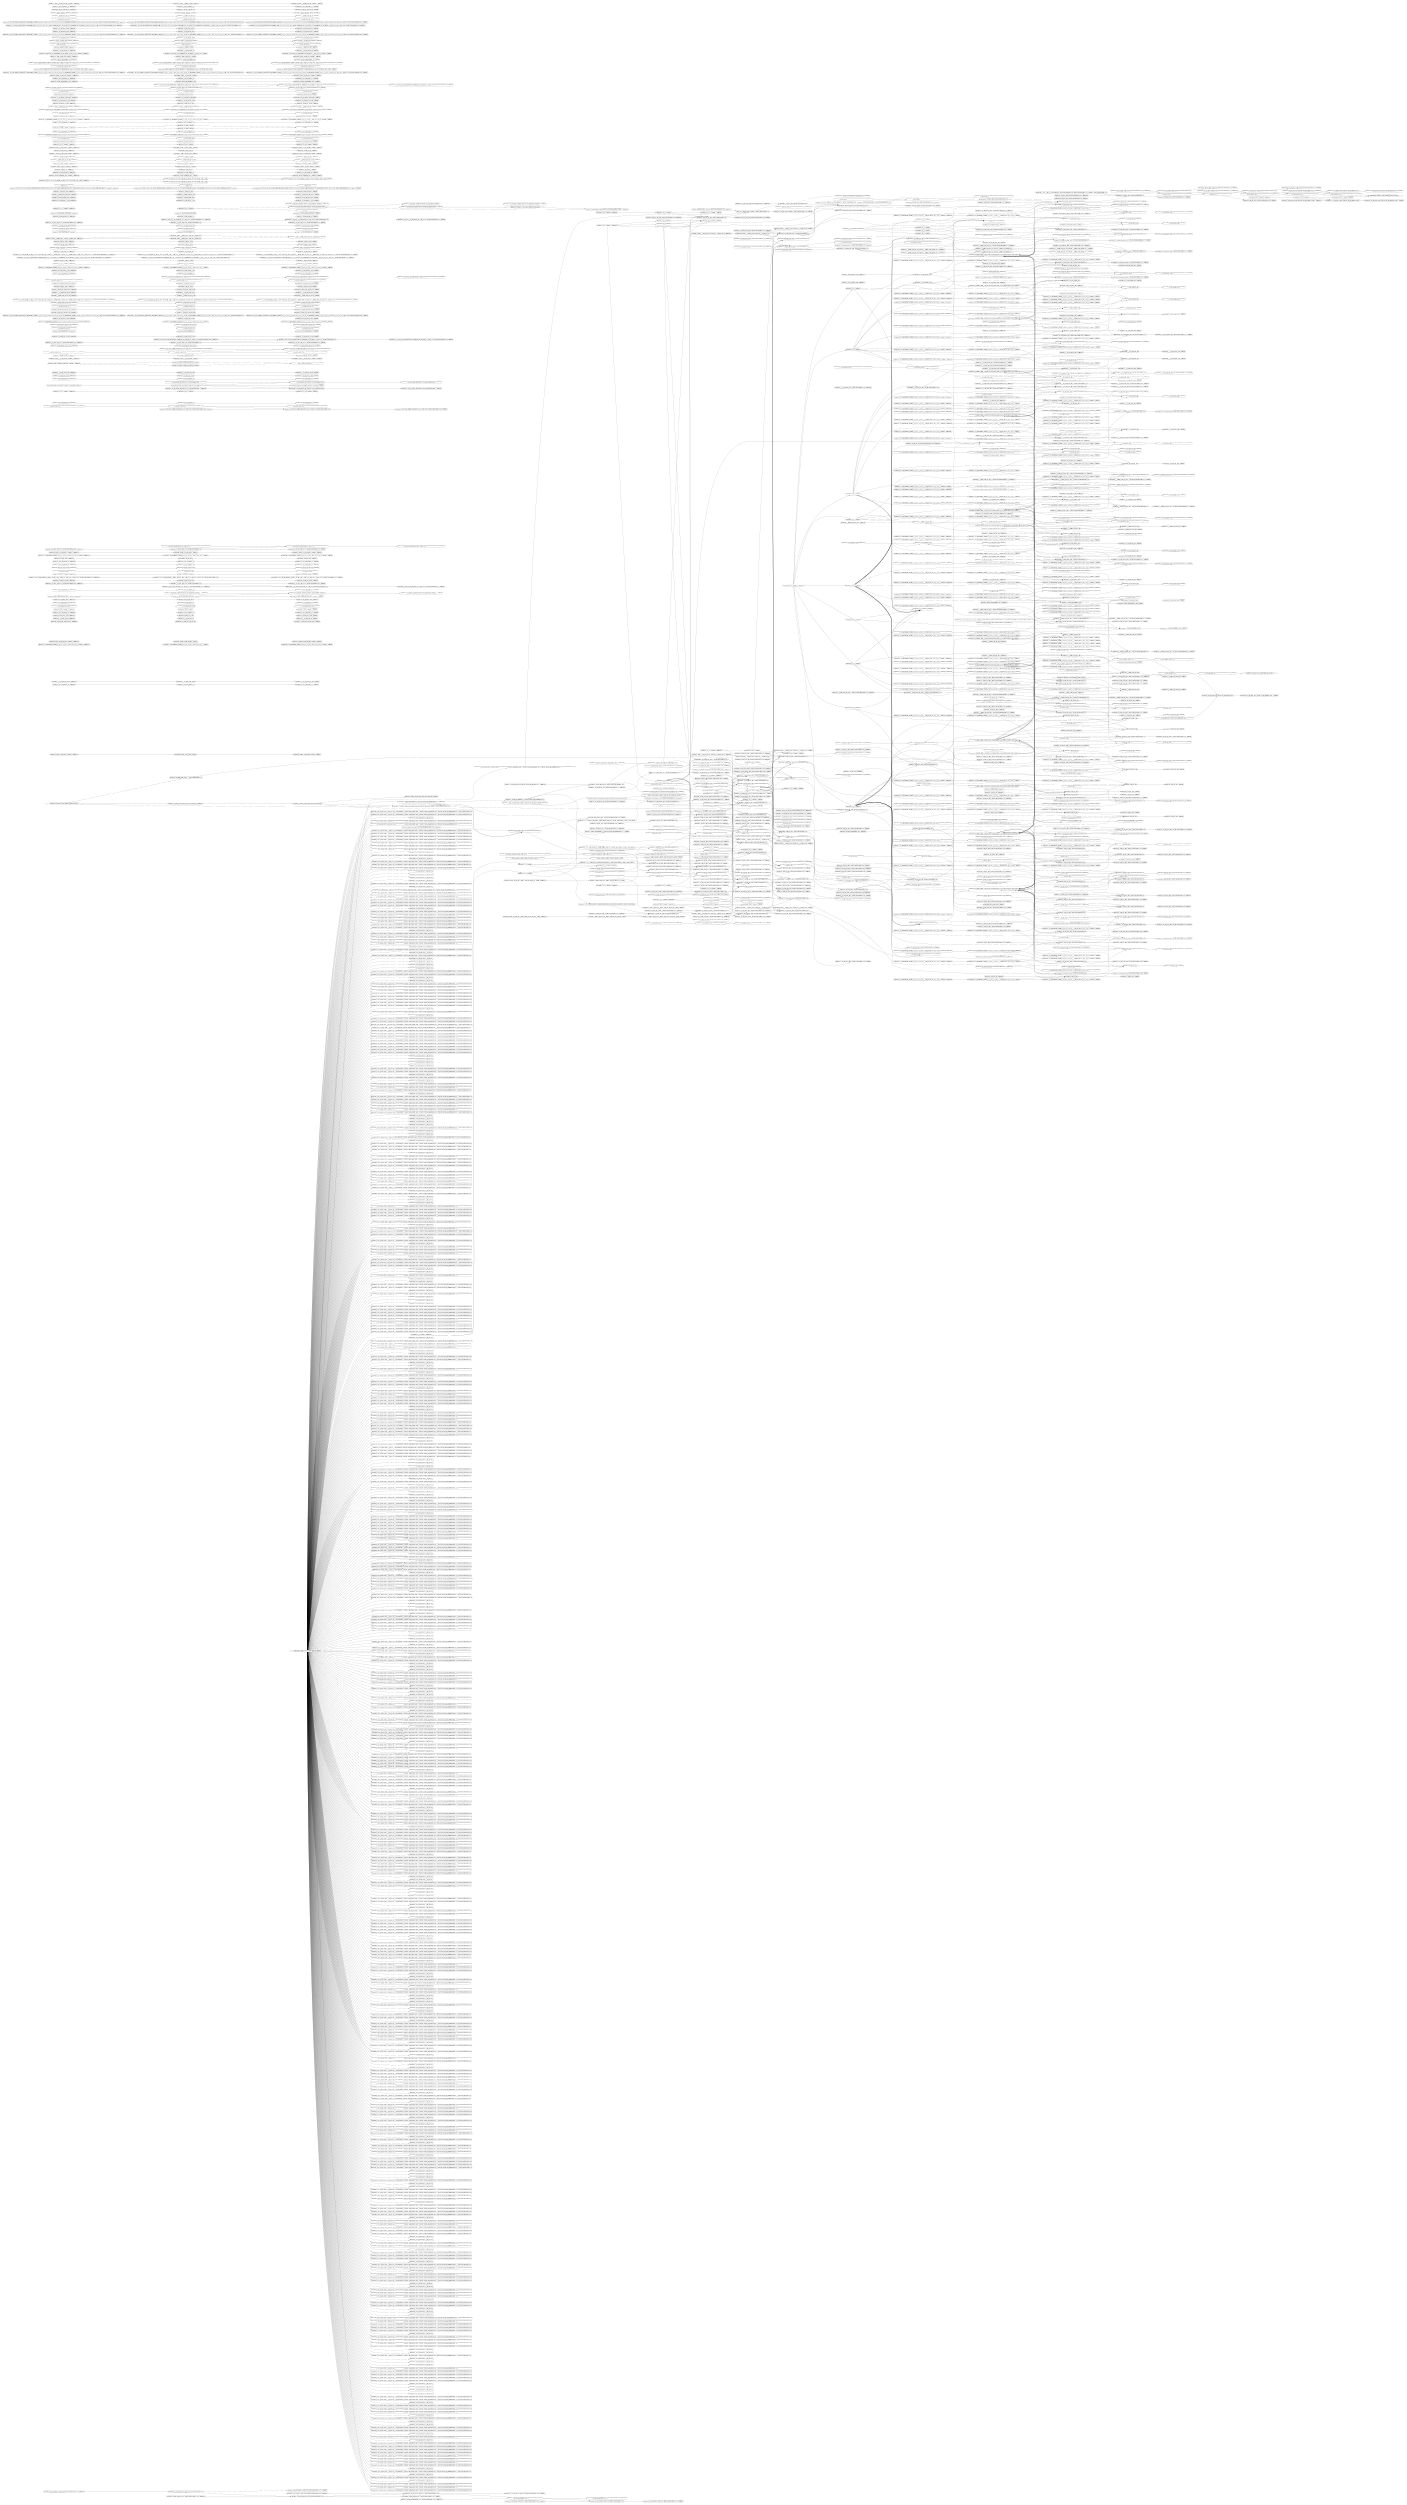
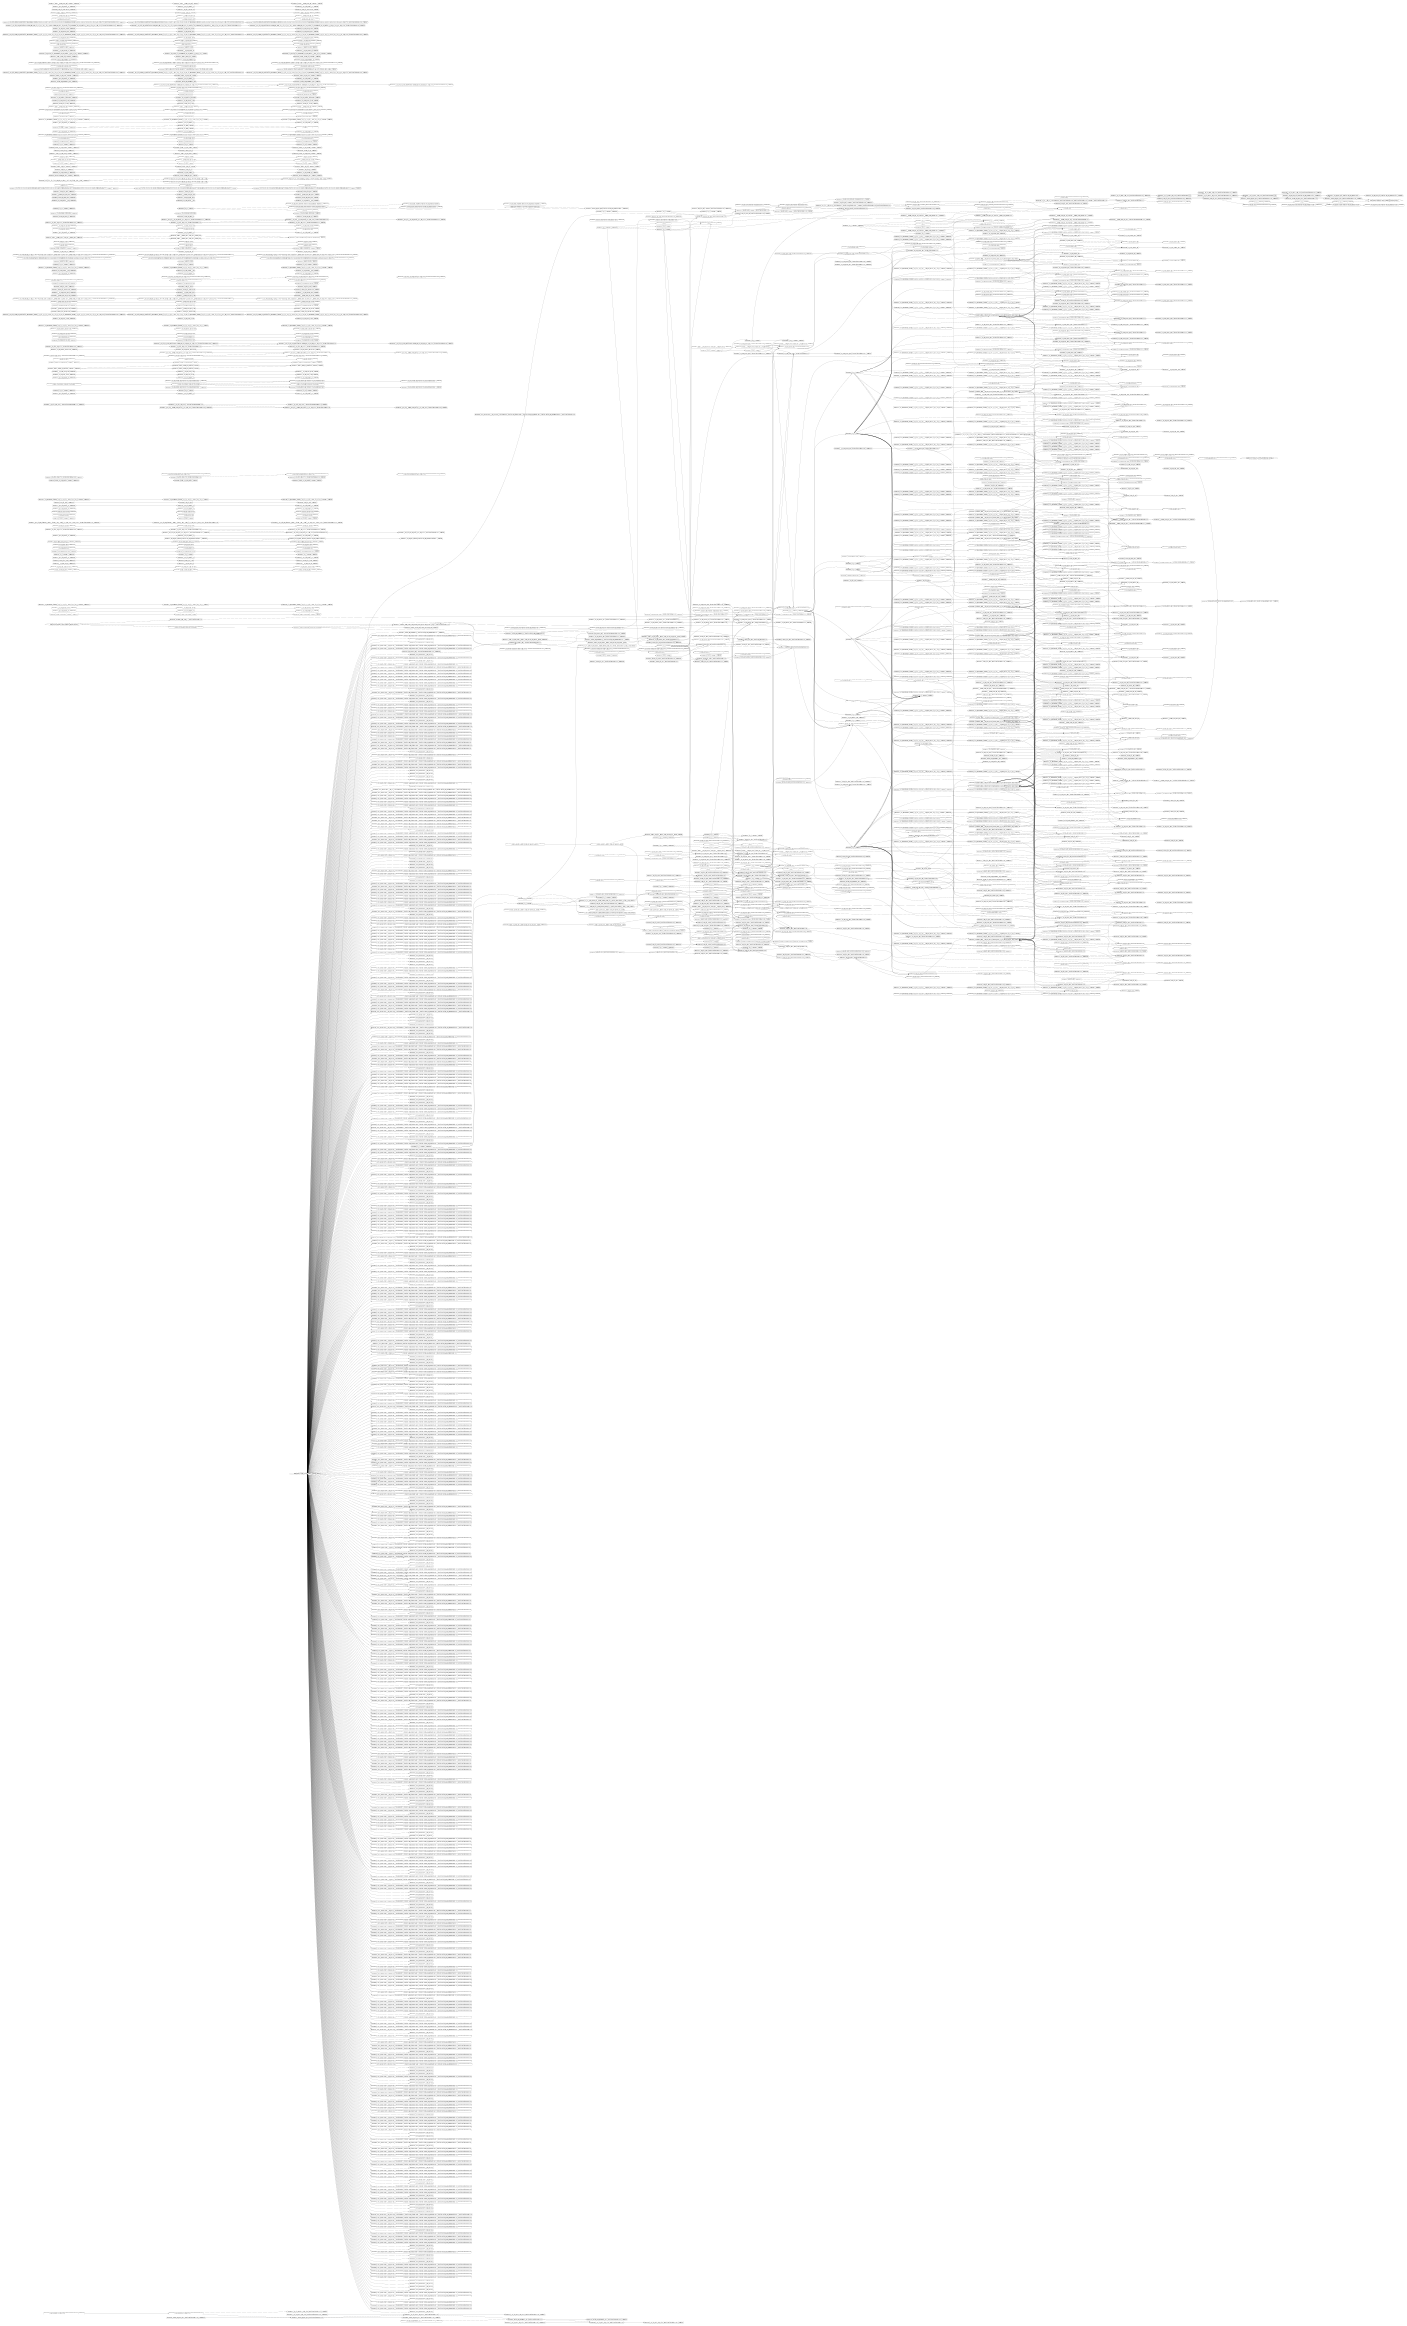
node "CE0x4a9f7a0": added
node "CE0x4ade3c0": added
node "CE0x4a2aed0": removed
